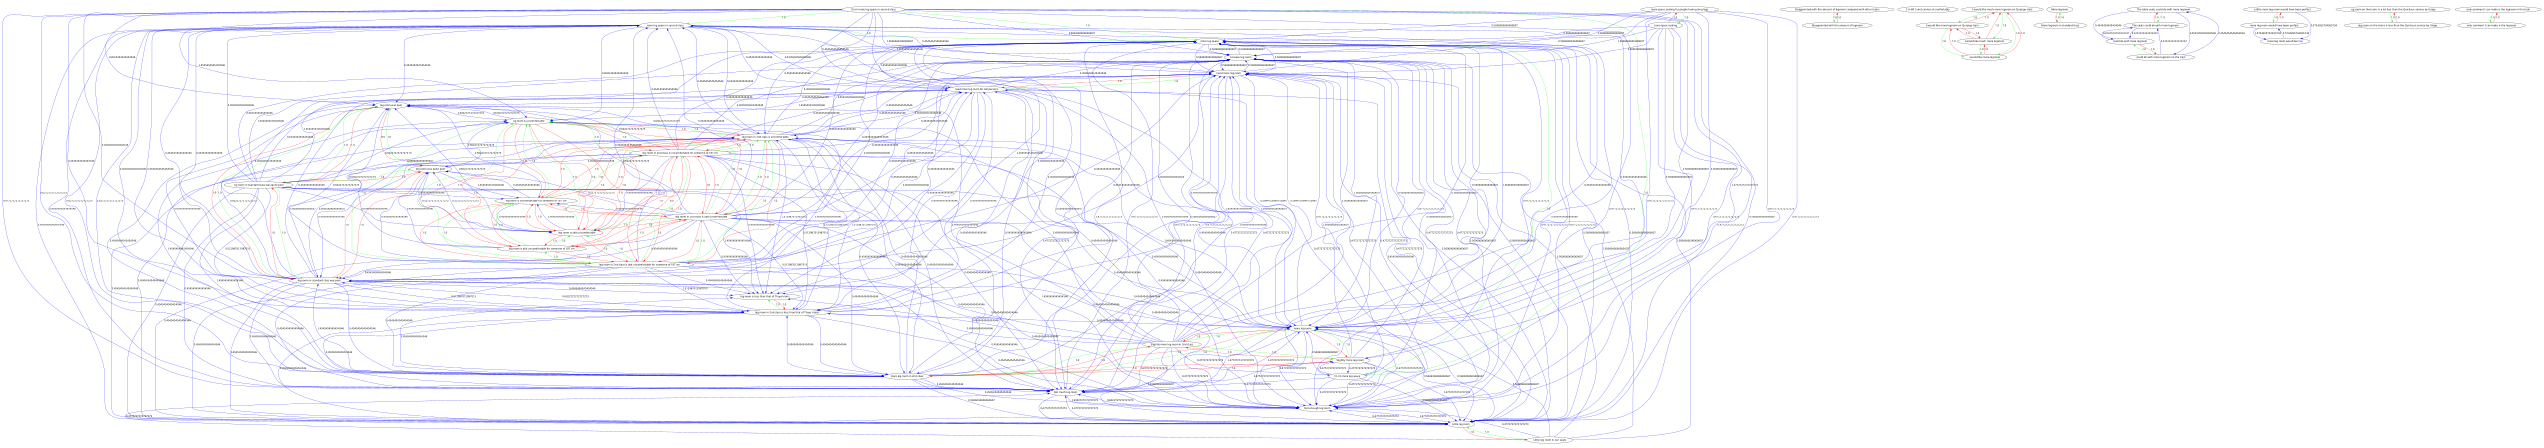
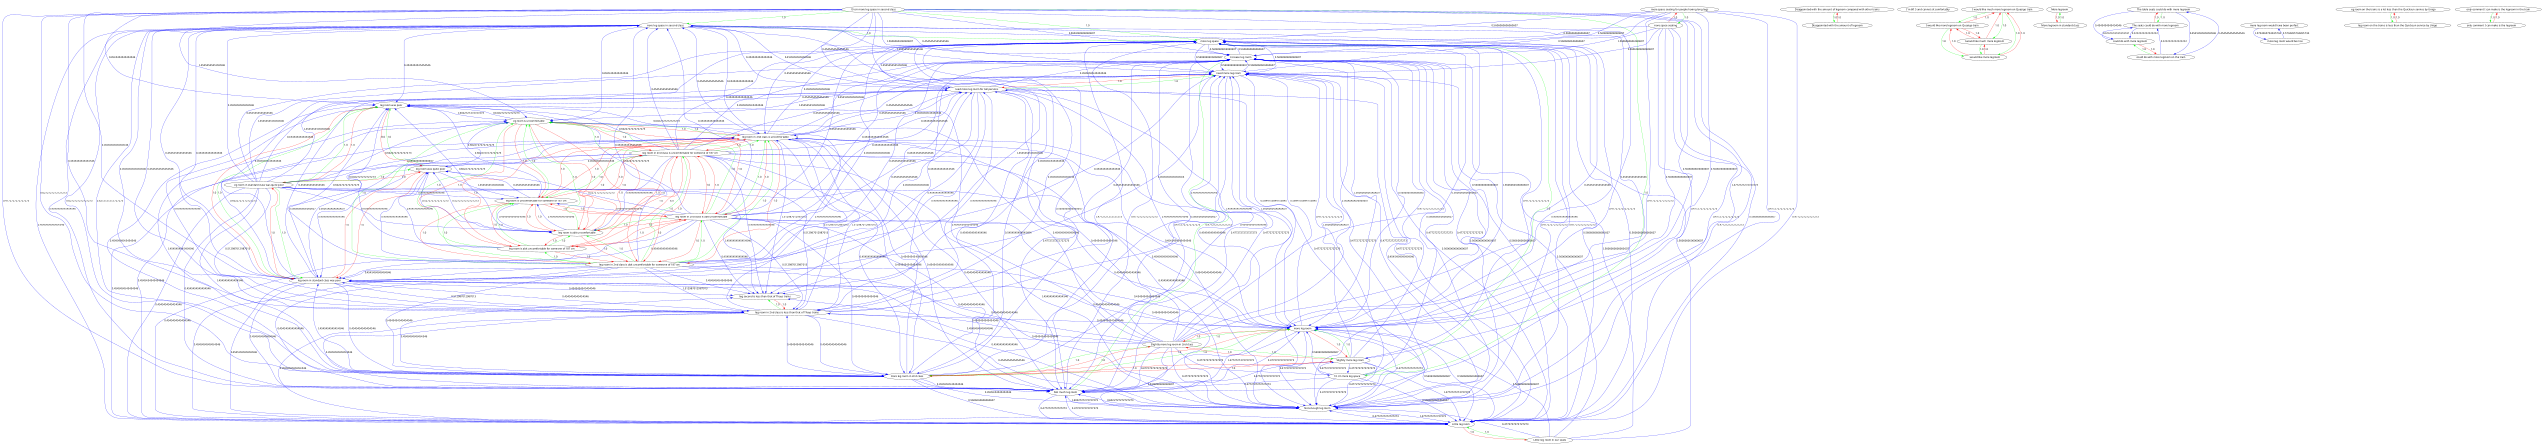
node "a little more leg room would have been perfect": removed
edge "Not much leg room" -> "Increase leg room": color blue -> green
edge "leg room in 2nd class is less than that of Thays trains" -> "leg room in standard class was poor": label "0.6022727272727273" -> "0.4545454545454546"
node "leg room is less than that of Thays trains": label "leg room is less than that of Thays trains" -> "leg second is less than that of Thays trains"
edge "Little leg room in our seats" -> "Not much leg room": removed, label "0.4772727272727273"
